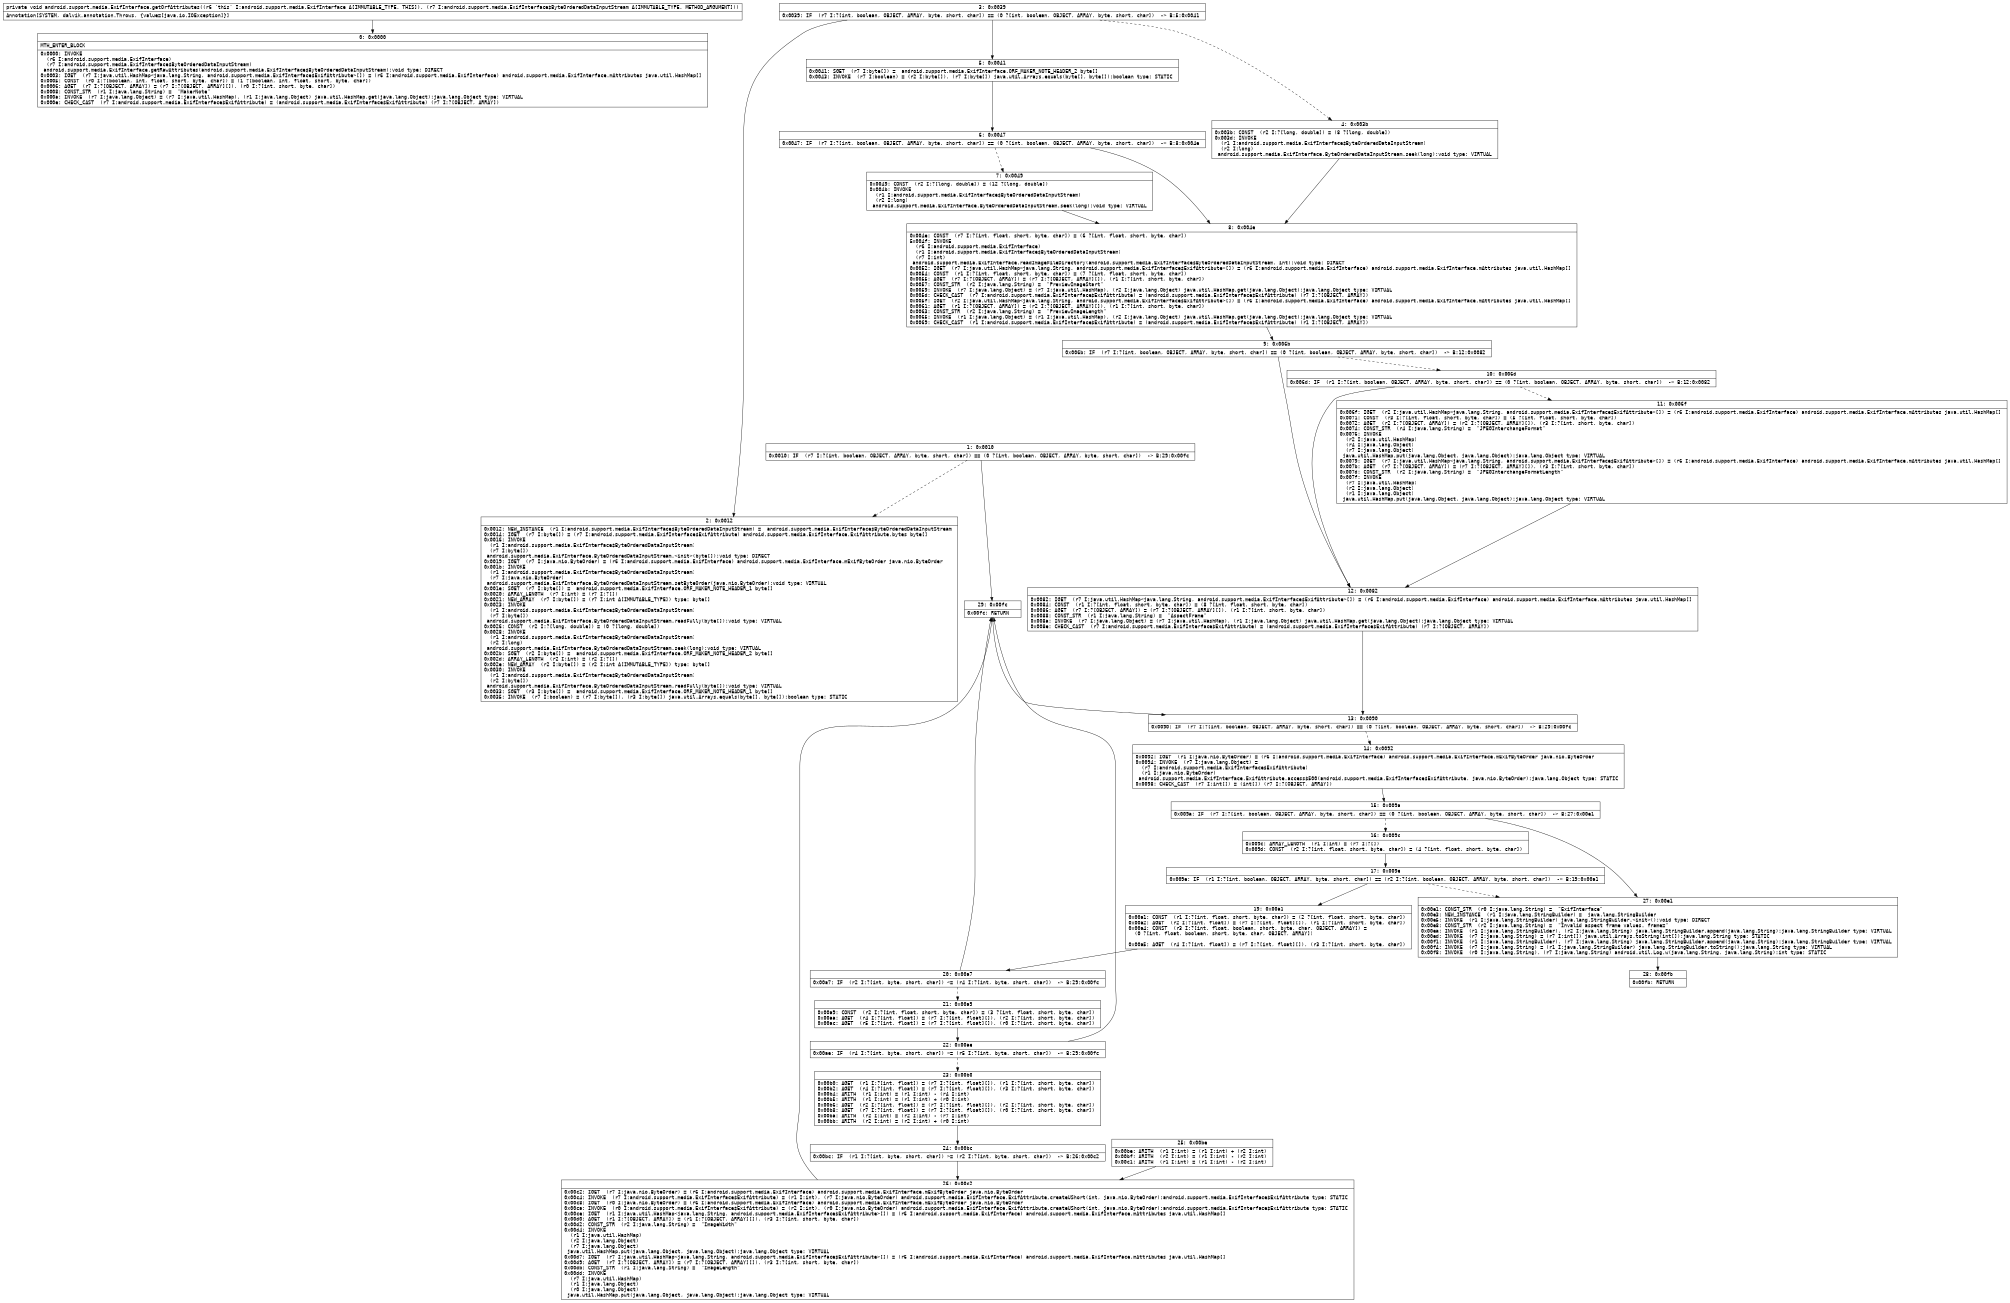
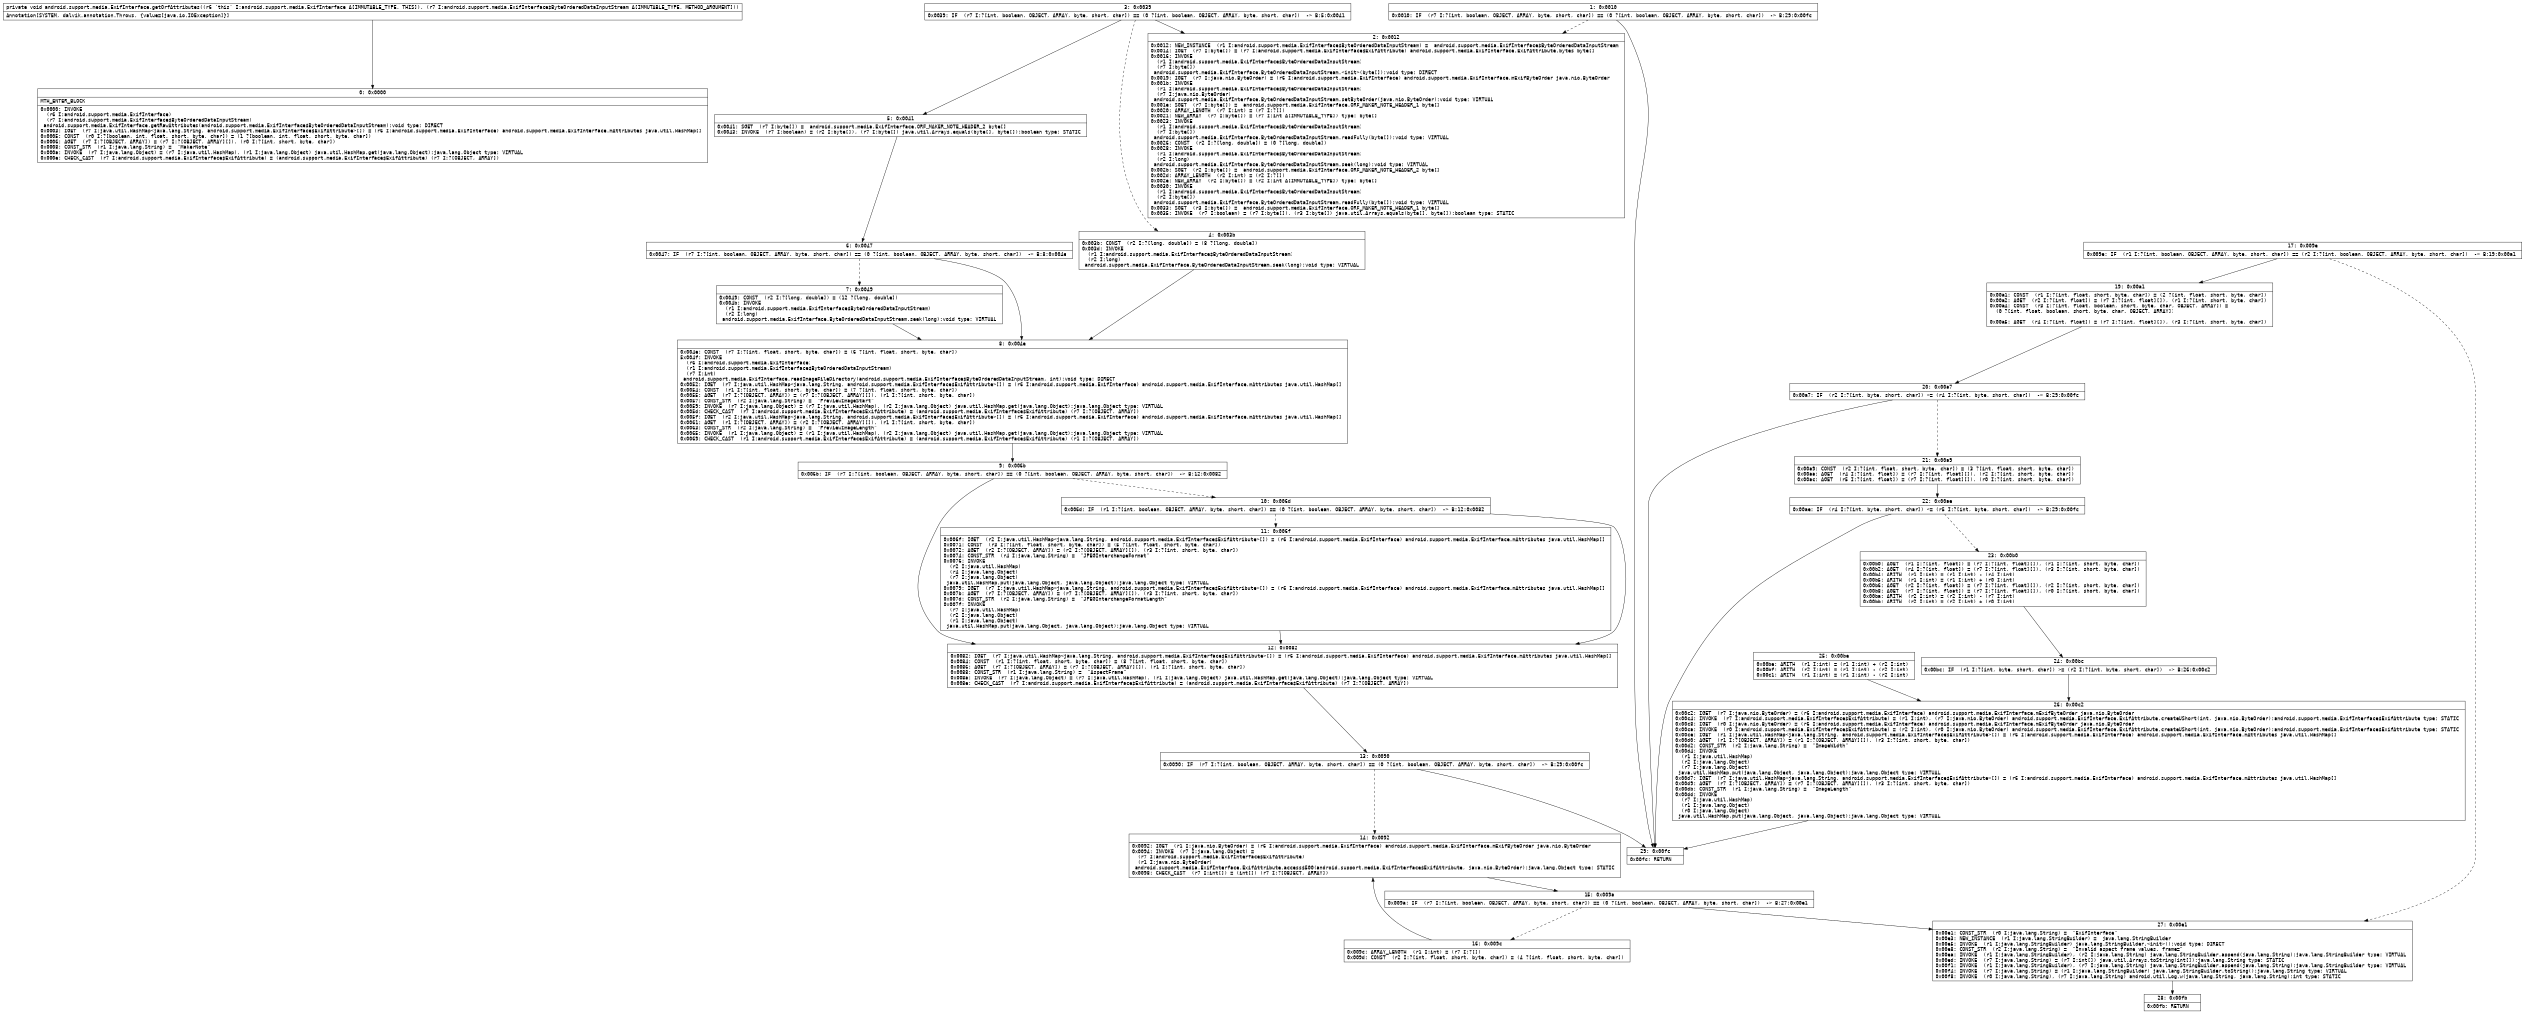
edge "29: 0x00fc" -> "13: 0x0090": reversed
edge "16: 0x009c" -> "17: 0x009e": now "16: 0x009c" -> "14: 0x0092"
